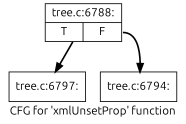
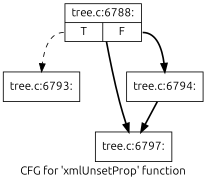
node "tree.c:6793:": added
edge "tree.c:6794:" -> "tree.c:6797:": added
